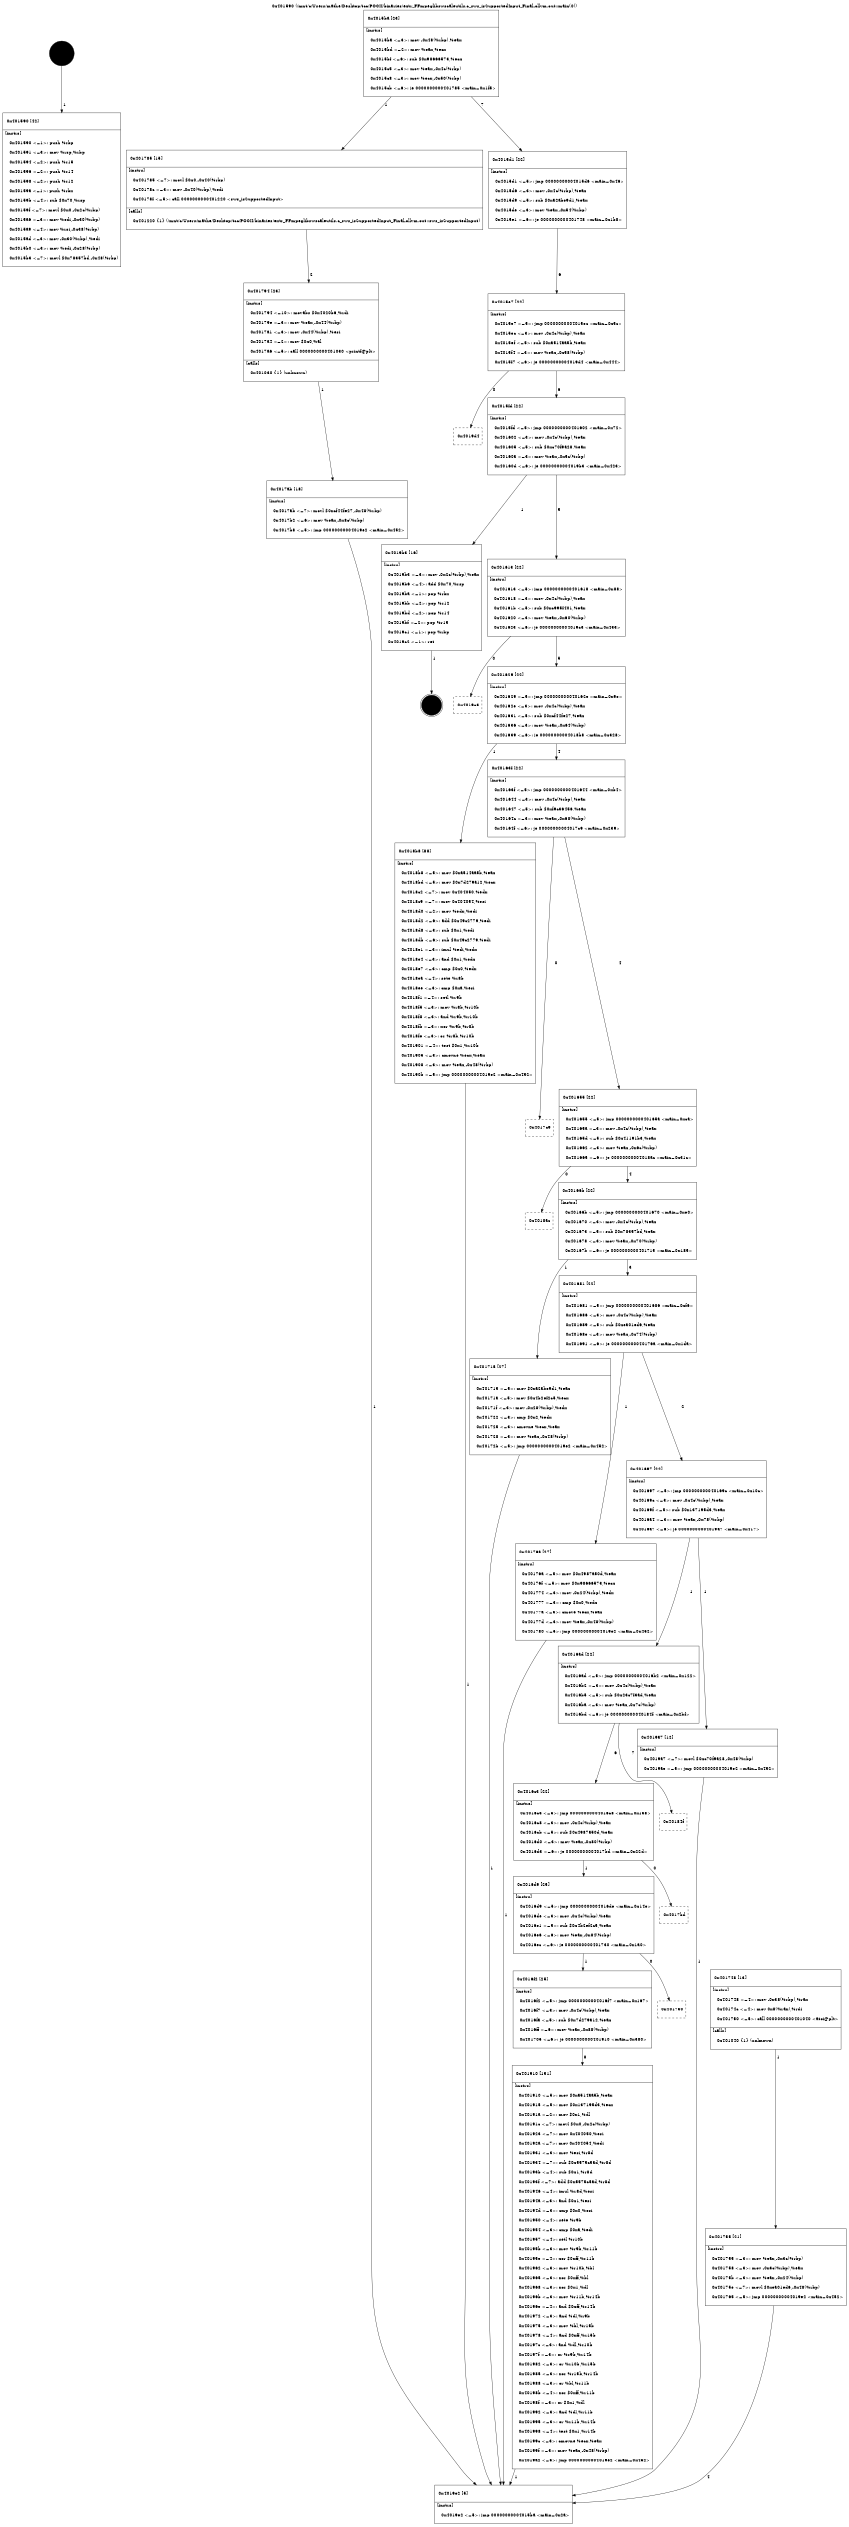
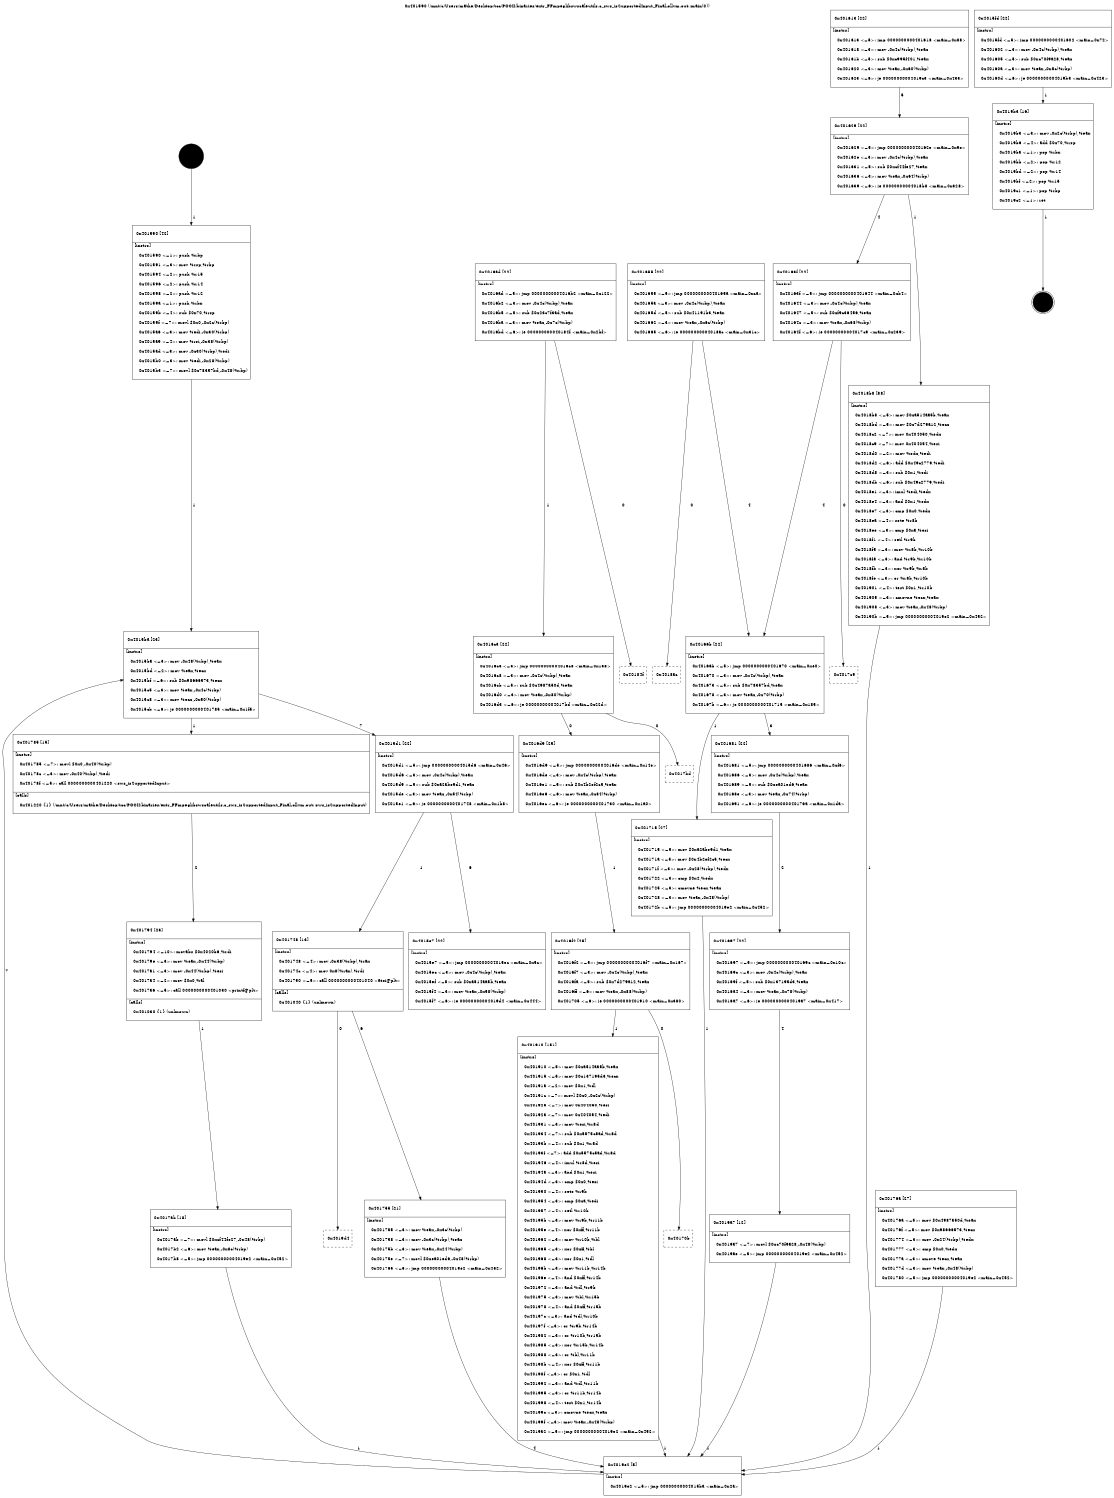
edge "0x4015e7 [22]" -> "0x4015fd [22]": removed, label "6"
edge "0x4015e7 [22]" -> "0x4019d4": now "0x401748 [13]" -> "0x4019d4"
edge "0x401590 [42]" -> "0x4015ba [23]": added, label "1"
edge "0x4015fd [22]" -> "0x401613 [22]": removed, label "5"
node "0x4019c3": removed
edge "0x4015d1 [22]" -> "0x401748 [13]": added, label "1"
edge "0x40163f [22]" -> "0x401655 [22]": now "0x40163f [22]" -> "0x40166b [22]"
node "0x40170b": added
edge "0x4019e2 [5]" -> "0x4015ba [23]": added, label "7"
edge "0x401681 [22]" -> "0x40176a [27]": removed, label "1"
edge "0x401697 [22]" -> "0x4016ad [22]": removed, label "1"
edge "0x401697 [22]" -> "0x4019a7 [12]": label " 1" -> " 4"
edge "0x4016ad [22]" -> "0x4016c3 [22]": label " 6" -> " 1"
edge "0x4016ad [22]" -> "0x40184f": label " 7" -> " 0"
edge "0x4016c3 [22]" -> "0x4016d9 [25]": label " 1" -> " 0"
node "0x401730": removed
edge "0x4016f2 [25]" -> "0x401910 [151]": label " 8" -> " 1"
edge "0x401748 [13]" -> "0x401755 [21]": label " 1" -> " 6"
